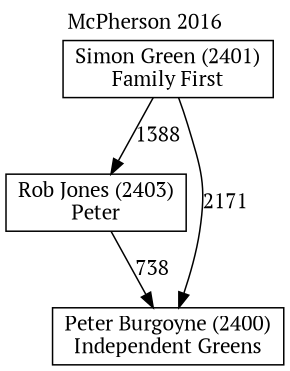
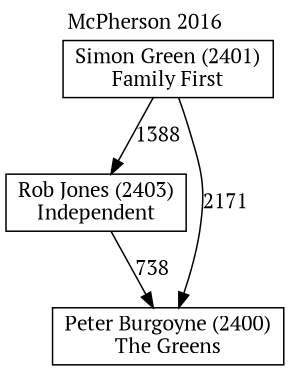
node "Rob Jones (2403) Peter": label "Rob Jones (2403) Peter" -> "Rob Jones (2403) Independent"
node "Peter Burgoyne (2400) Independent Greens": label "Peter Burgoyne (2400) Independent Greens" -> "Peter Burgoyne (2400) The Greens"
